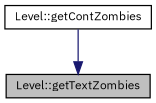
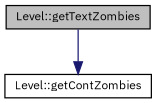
edge "Level::getContZombies" -> "Level::getTextZombies": reversed
